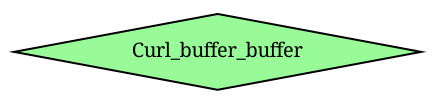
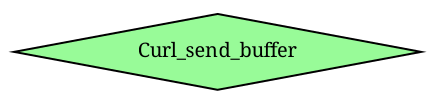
node "Curl_buffer_buffer": label "Curl_buffer_buffer" -> "Curl_send_buffer"
